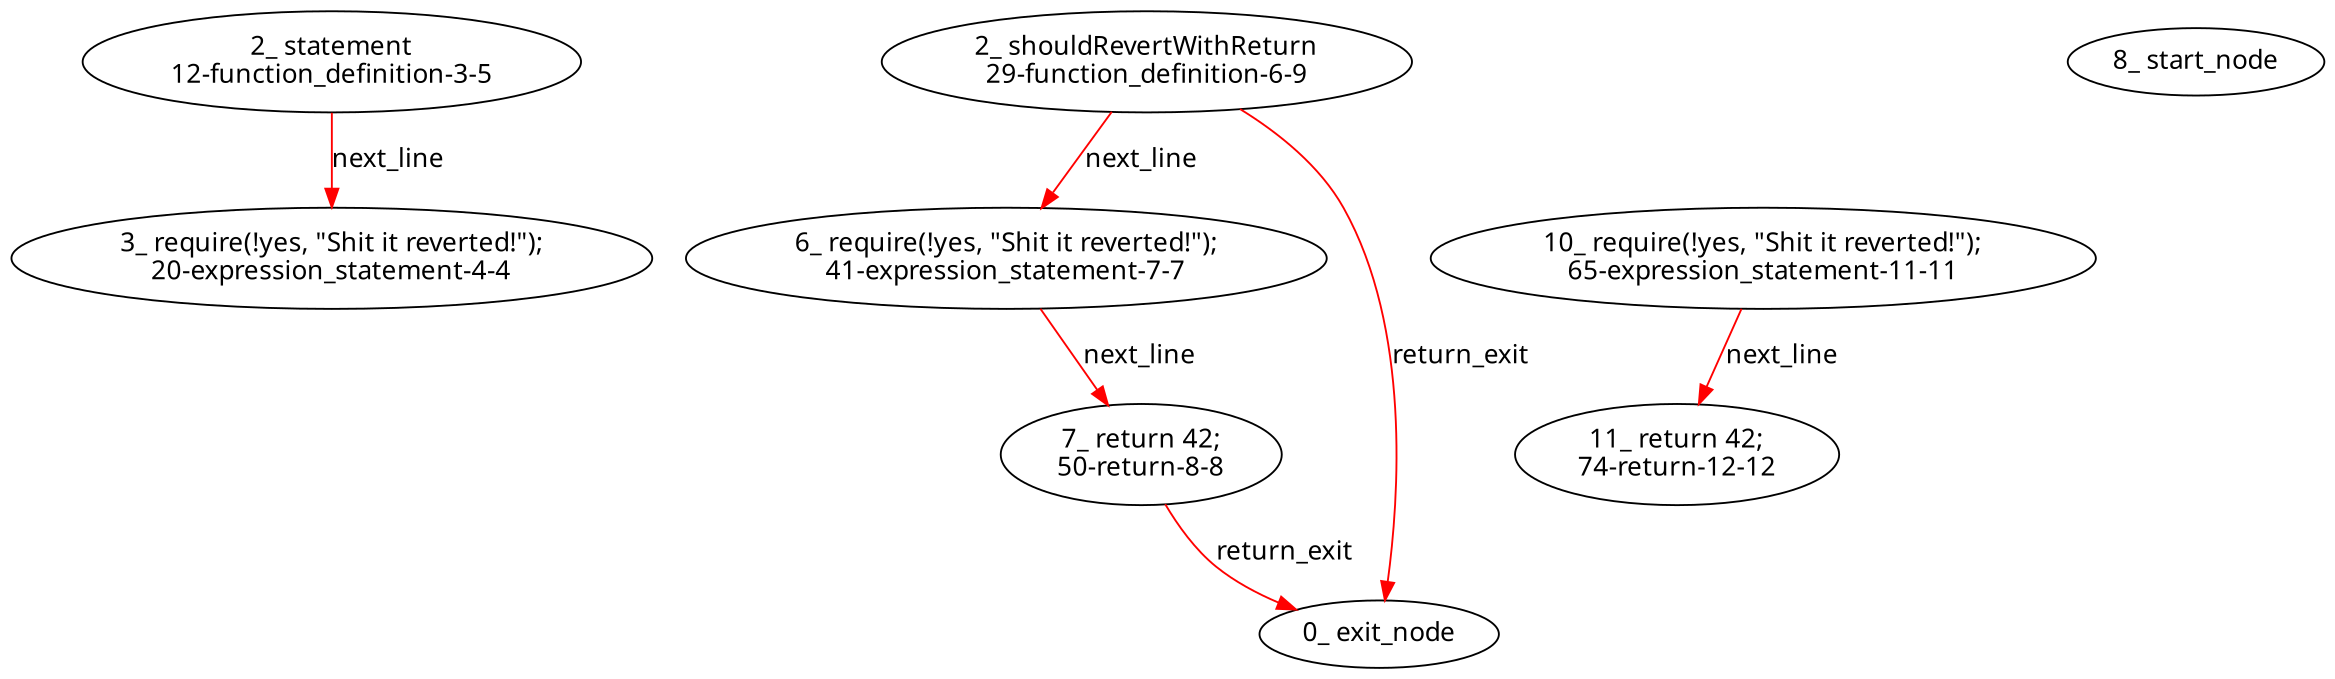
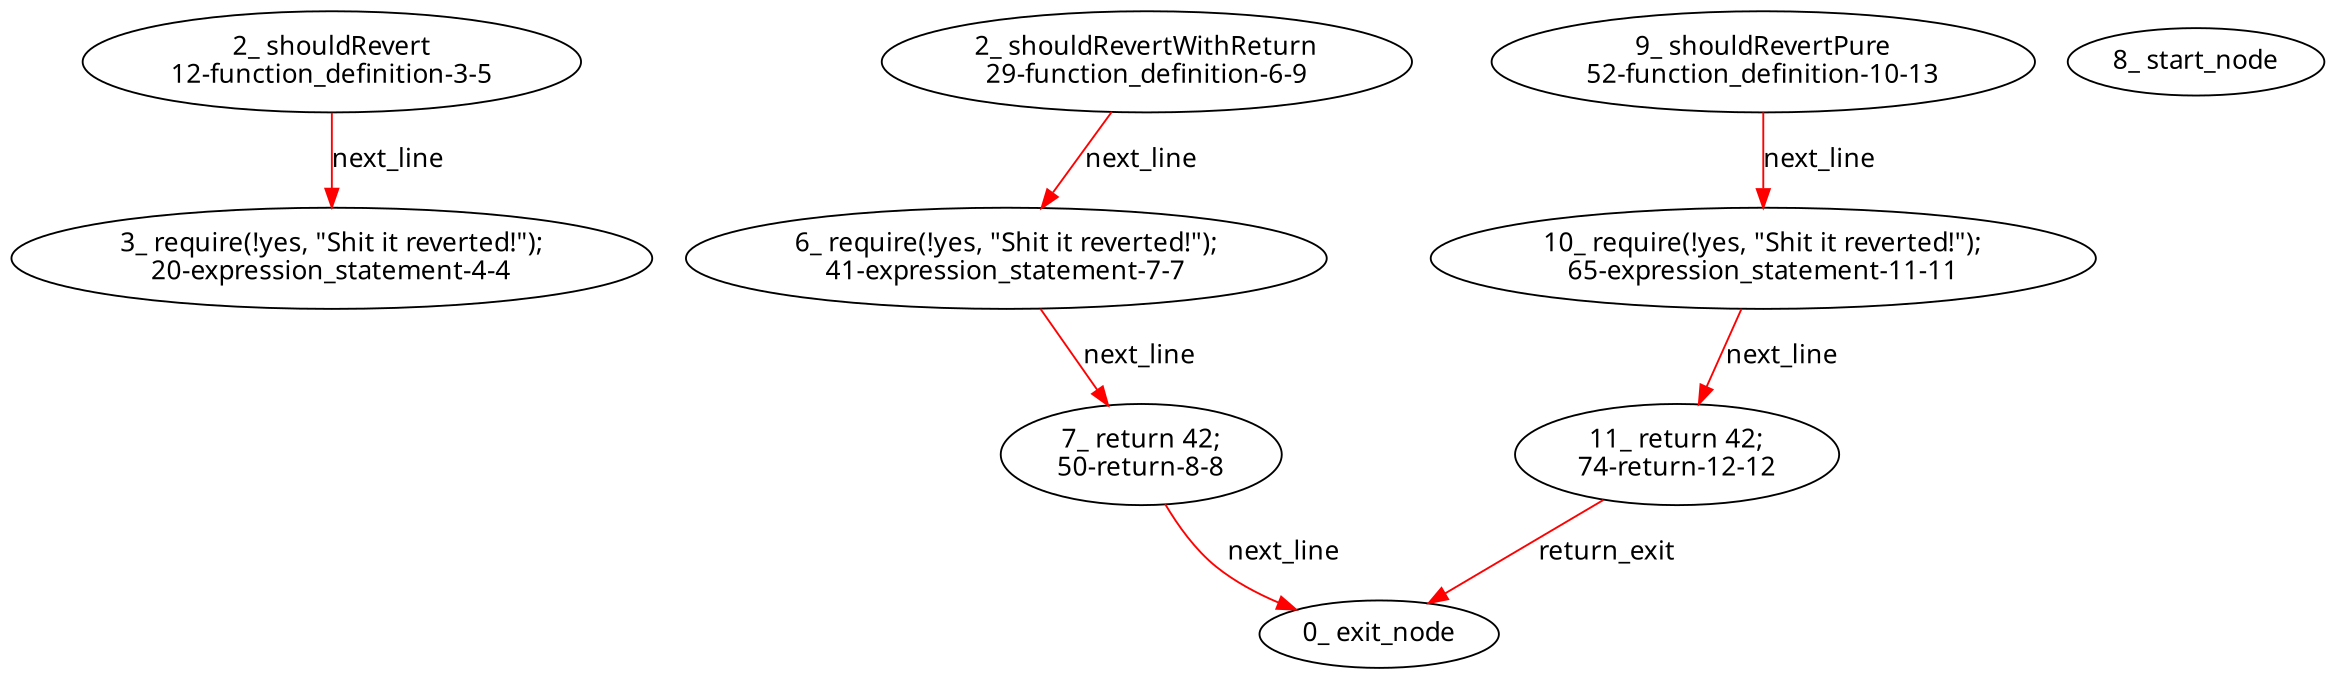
node "2_ statement 12-function_definition-3-5": label "2_ statement 12-function_definition-3-5" -> "2_ shouldRevert 12-function_definition-3-5"
node "9_ shouldRevertPure 52-function_definition-10-13": added
edge "2_ shouldRevertWithReturn 29-function_definition-6-9" -> "0_ exit_node": now "11_ return 42; 74-return-12-12" -> "0_ exit_node"
edge "7_ return 42; 50-return-8-8" -> "0_ exit_node": label "return_exit" -> "next_line"
